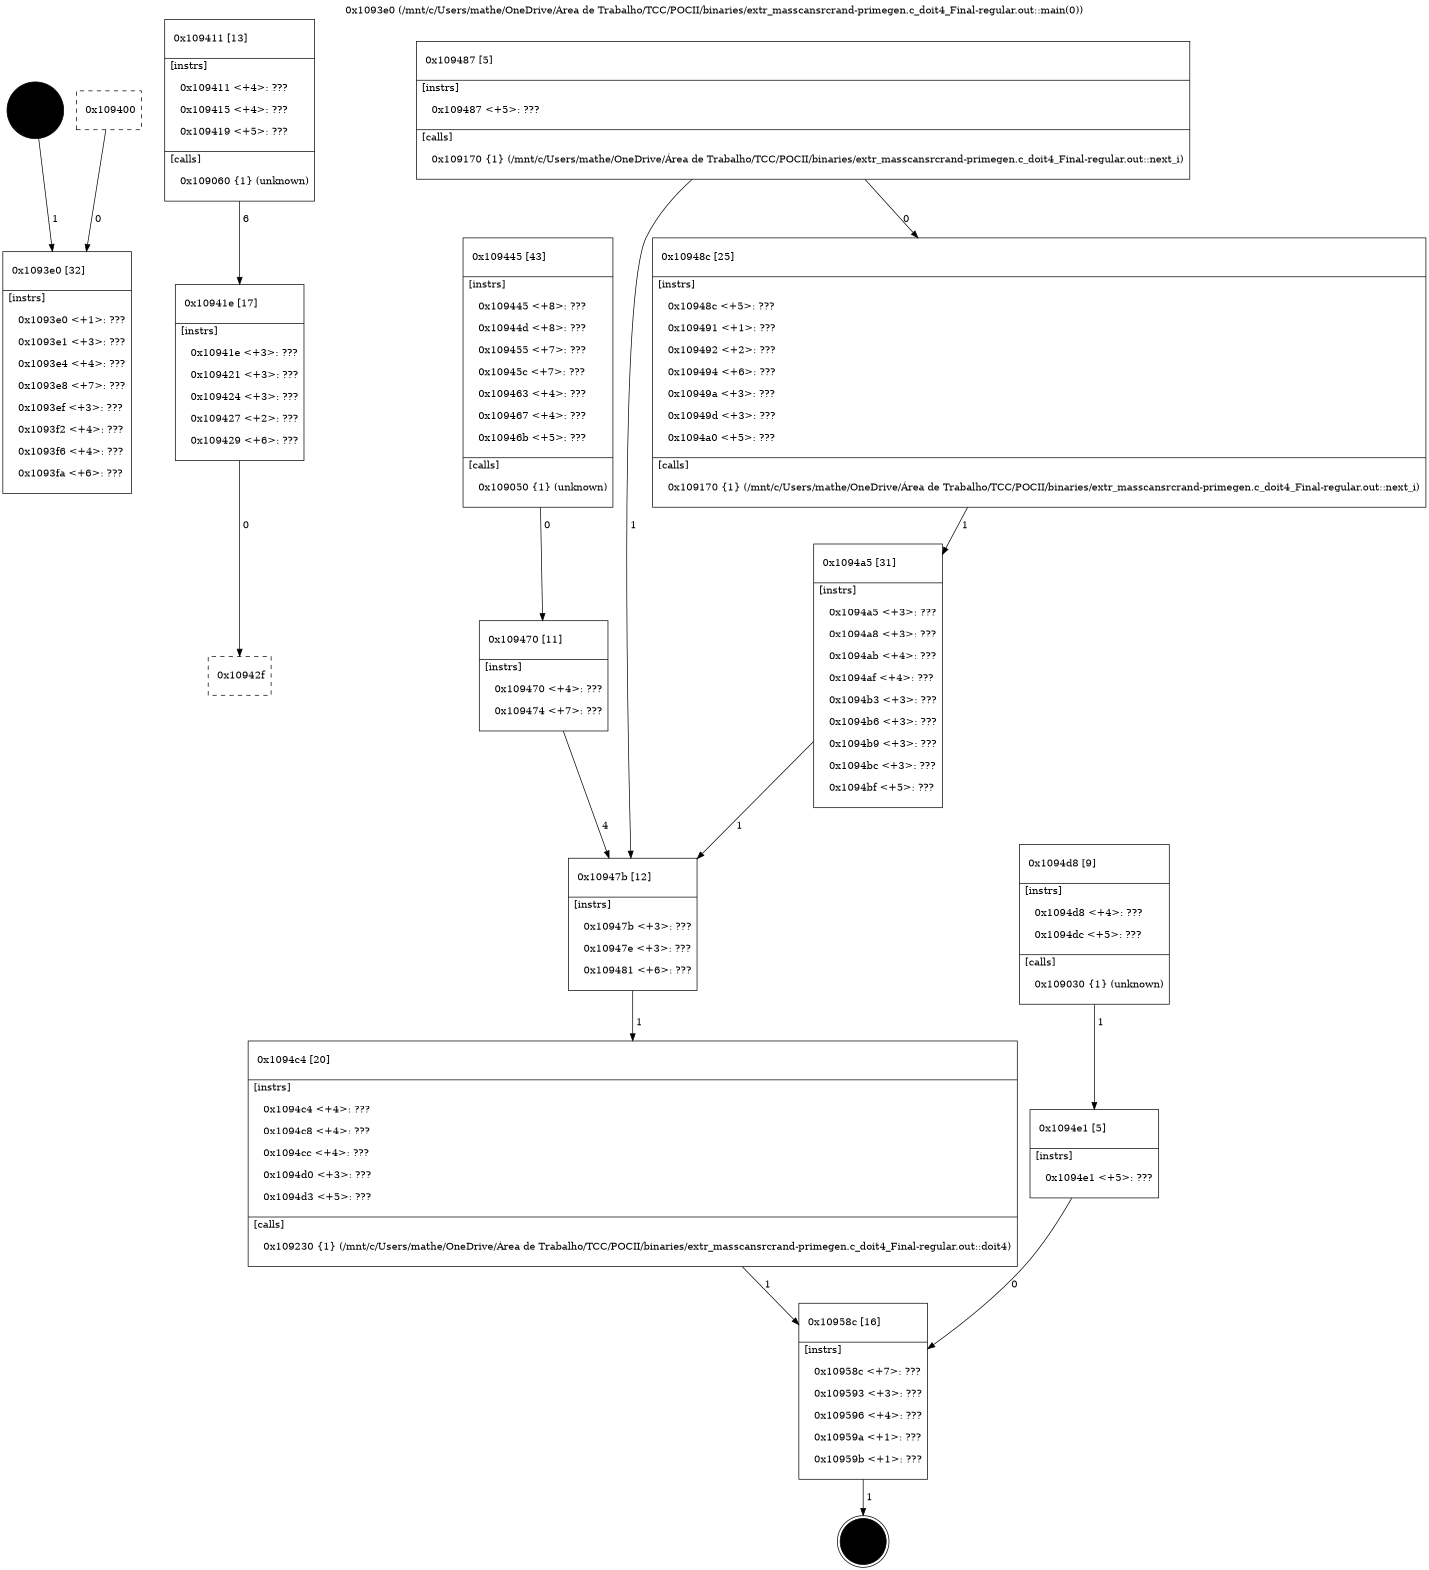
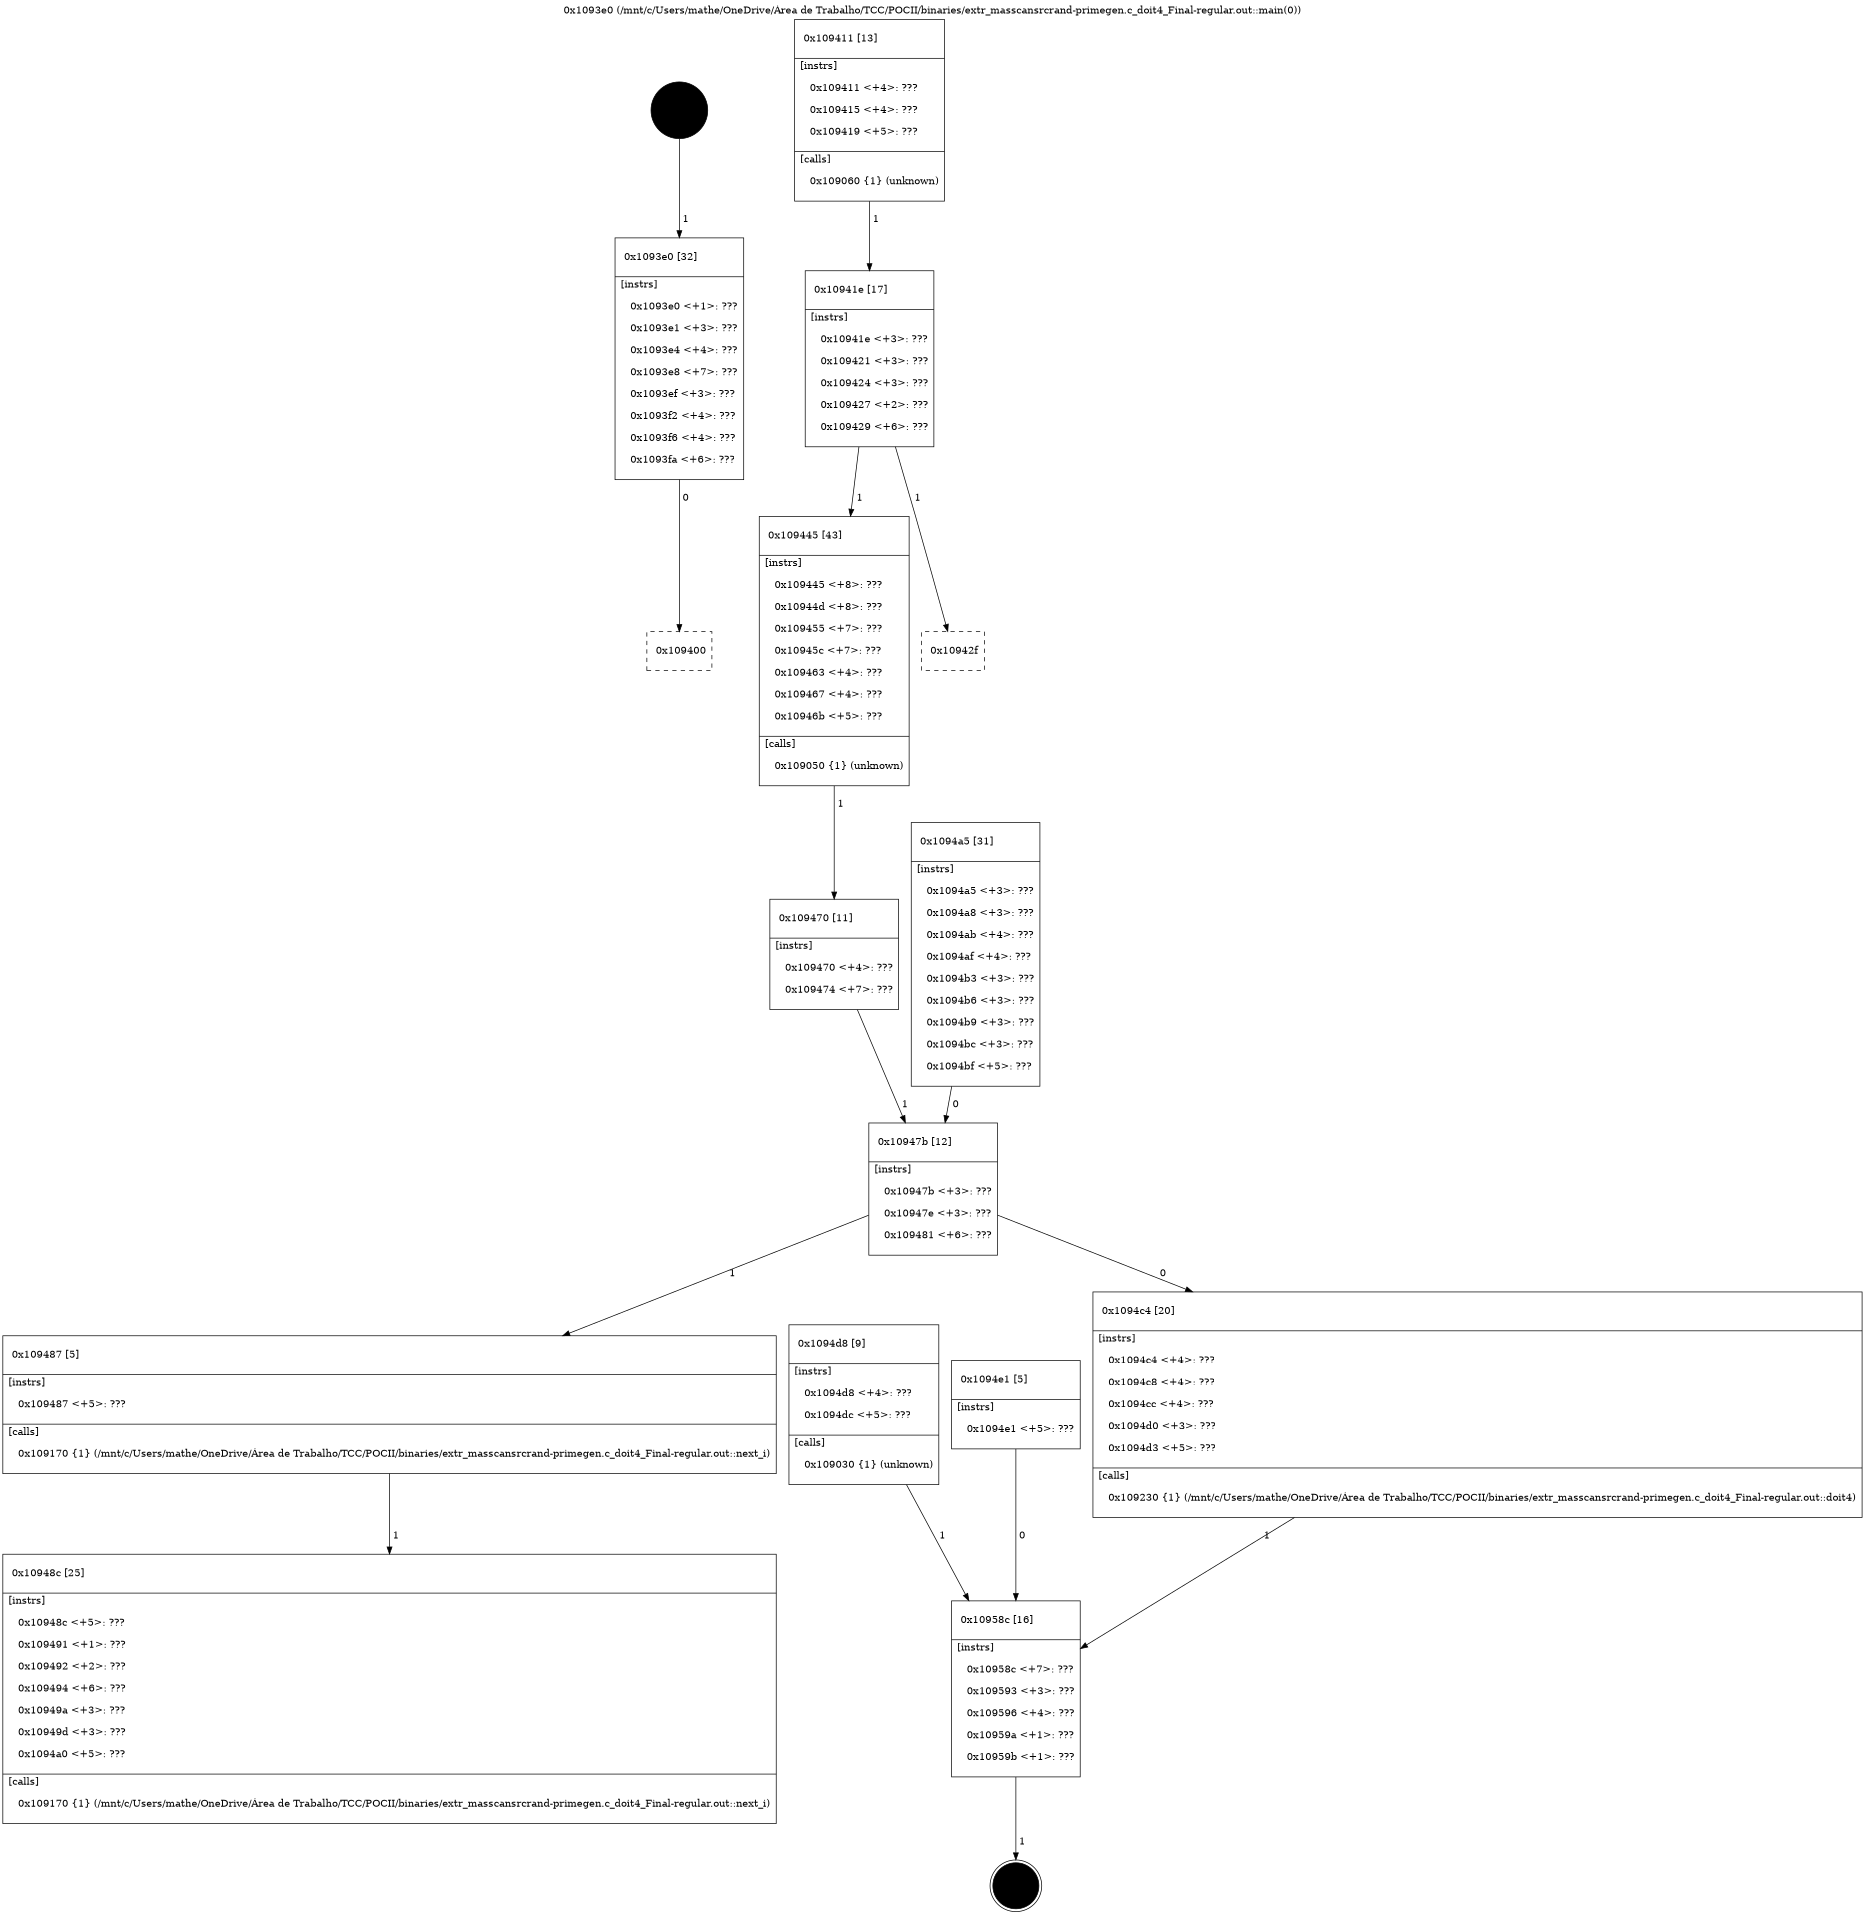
edge "0x109400" -> "0x1093e0 [32]": reversed
edge "0x109411 [13]" -> "0x10941e [17]": label " 6" -> " 1"
edge "0x109487 [5]" -> "0x10948c [25]": label " 0" -> " 1"
edge "0x10941e [17]" -> "0x109445 [43]": added, label "1"
edge "0x109487 [5]" -> "0x10947b [12]": reversed
edge "0x10941e [17]" -> "0x10942f": label " 0" -> " 1"
edge "0x109445 [43]" -> "0x109470 [11]": label " 0" -> " 1"
edge "0x10948c [25]" -> "0x1094a5 [31]": removed, label "1"
edge "0x109470 [11]" -> "0x10947b [12]": label " 4" -> " 1"
edge "0x1094a5 [31]" -> "0x10947b [12]": label " 1" -> " 0"
edge "0x10947b [12]" -> "0x1094c4 [20]": label " 1" -> " 0"
edge "0x1094d8 [9]" -> "0x1094e1 [5]": now "0x1094d8 [9]" -> "0x10958c [16]"
